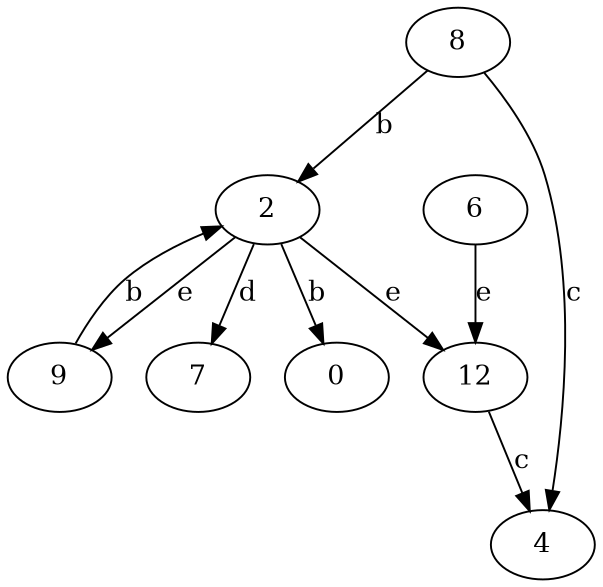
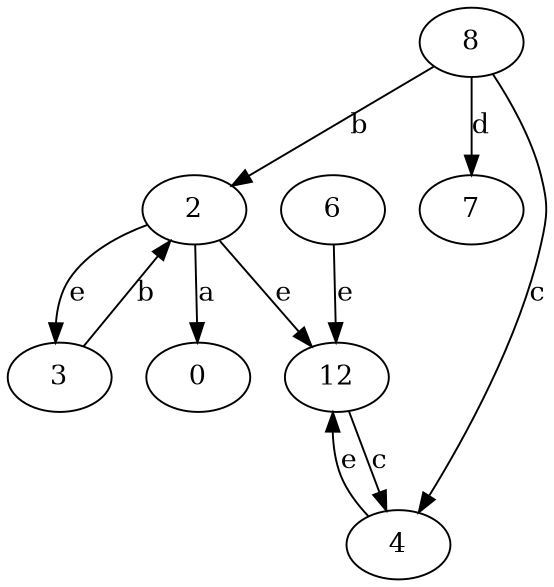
edge "2" -> "7": now "8" -> "7"
edge "2" -> "0": label "b" -> "a"
node "9": label "9" -> "3"
edge "4" -> "12": added, label "e"
